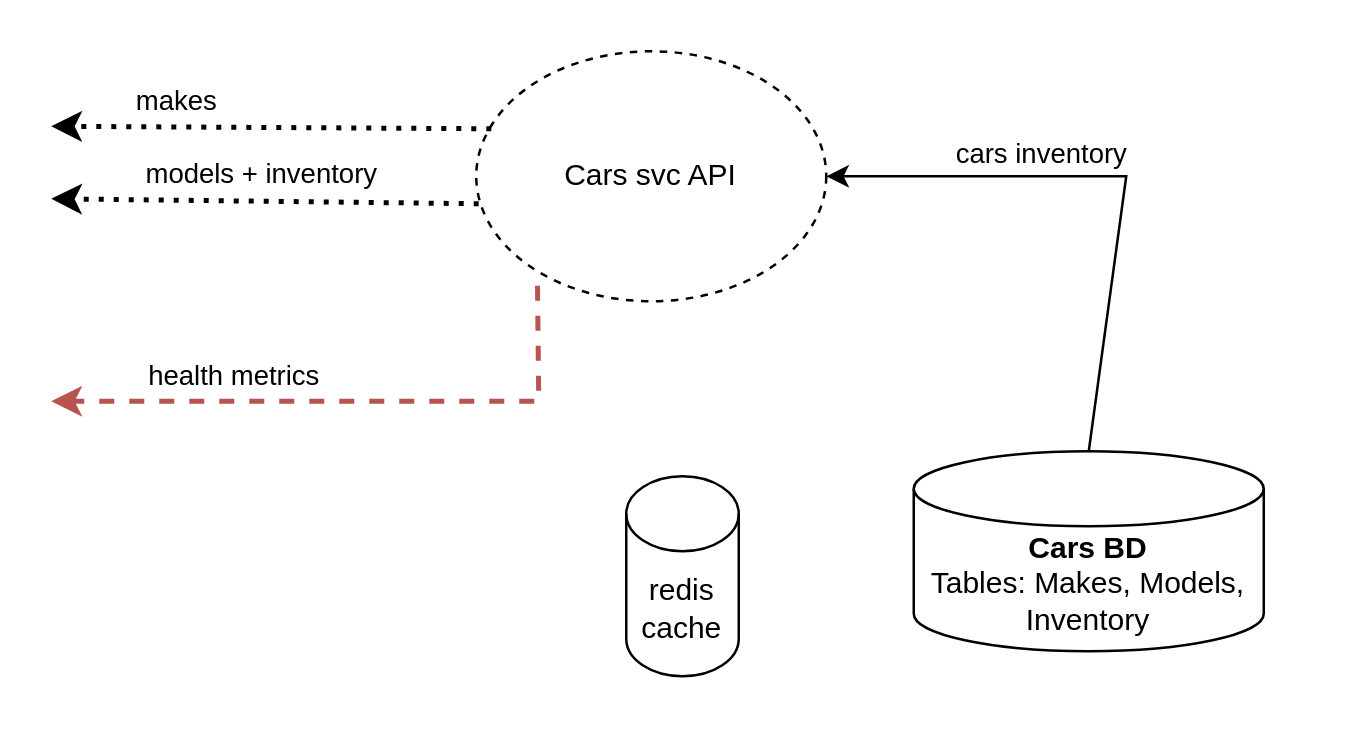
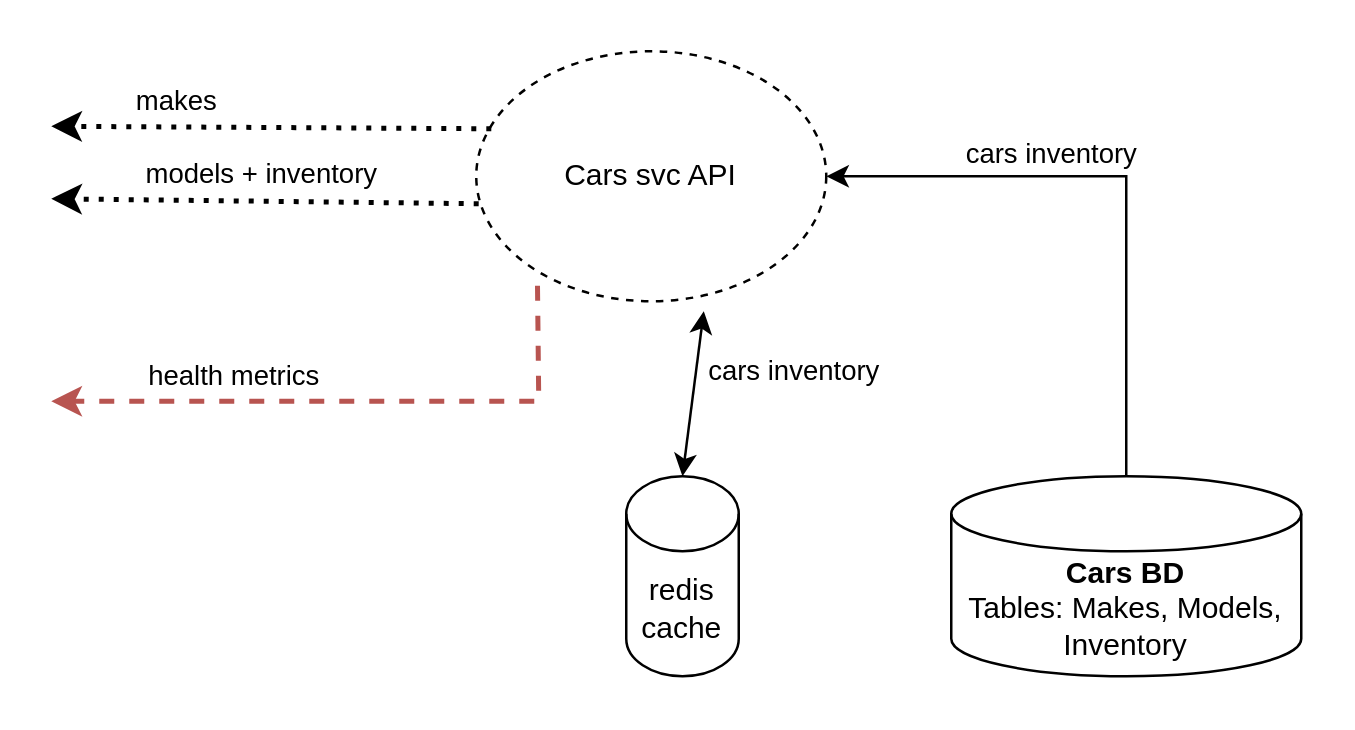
edge "Cars svc API" -- "redis cache": added, label "cars inventory"
node "Cars BD Tables: Makes, Models, Inventory": moved (1089, 551) -> (1126, 576)
